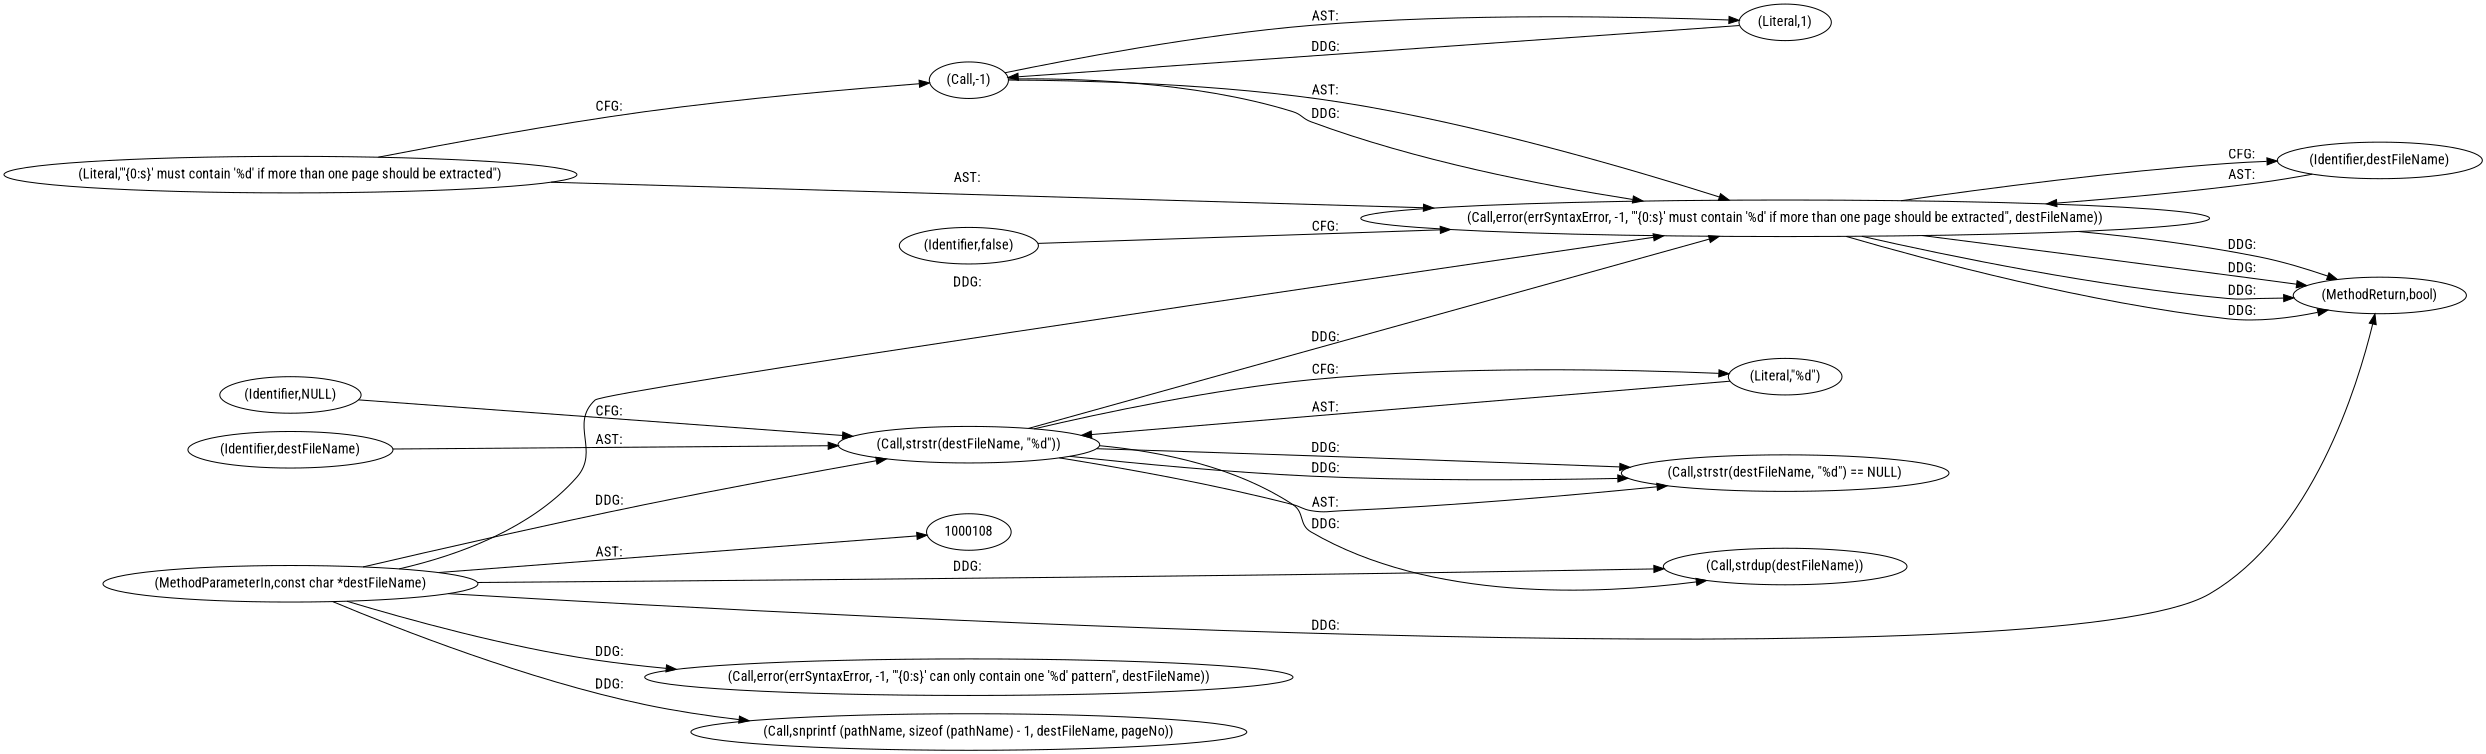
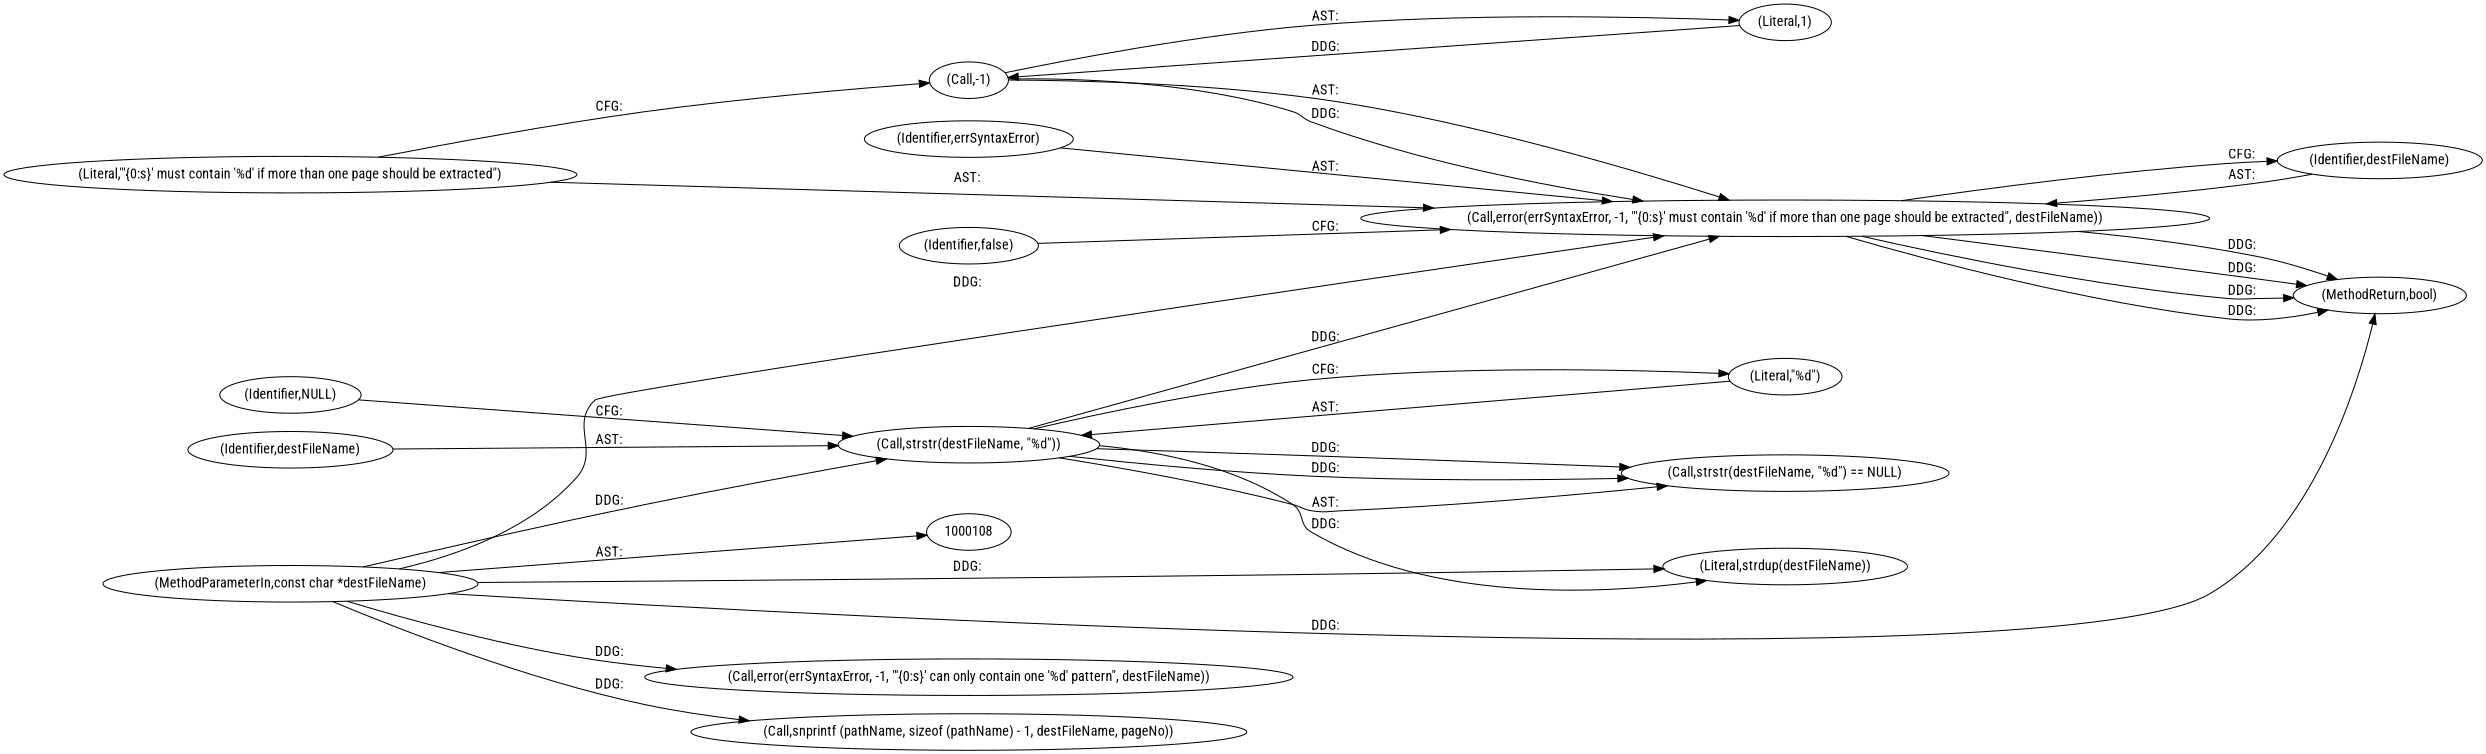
node "(Identifier,errSyntaxError)": added
node "(Call,strdup(destFileName))": label "(Call,strdup(destFileName))" -> "(Literal,strdup(destFileName))"
